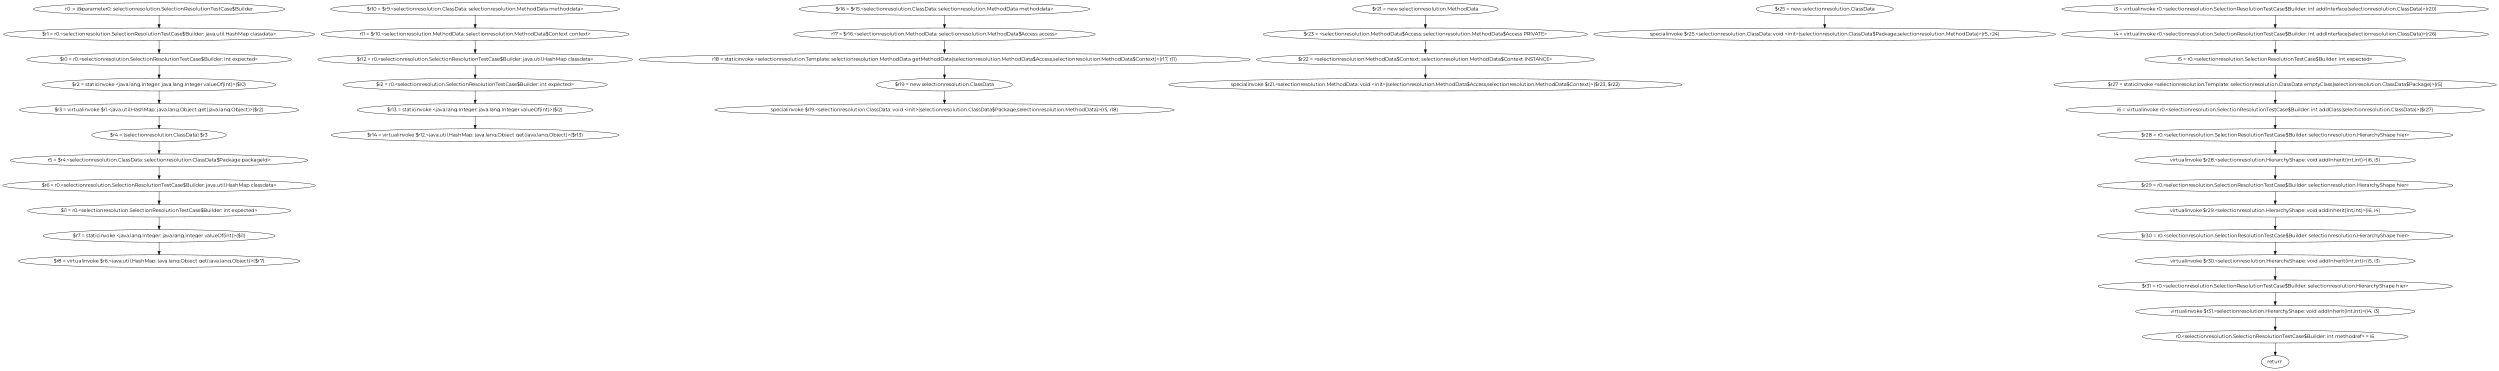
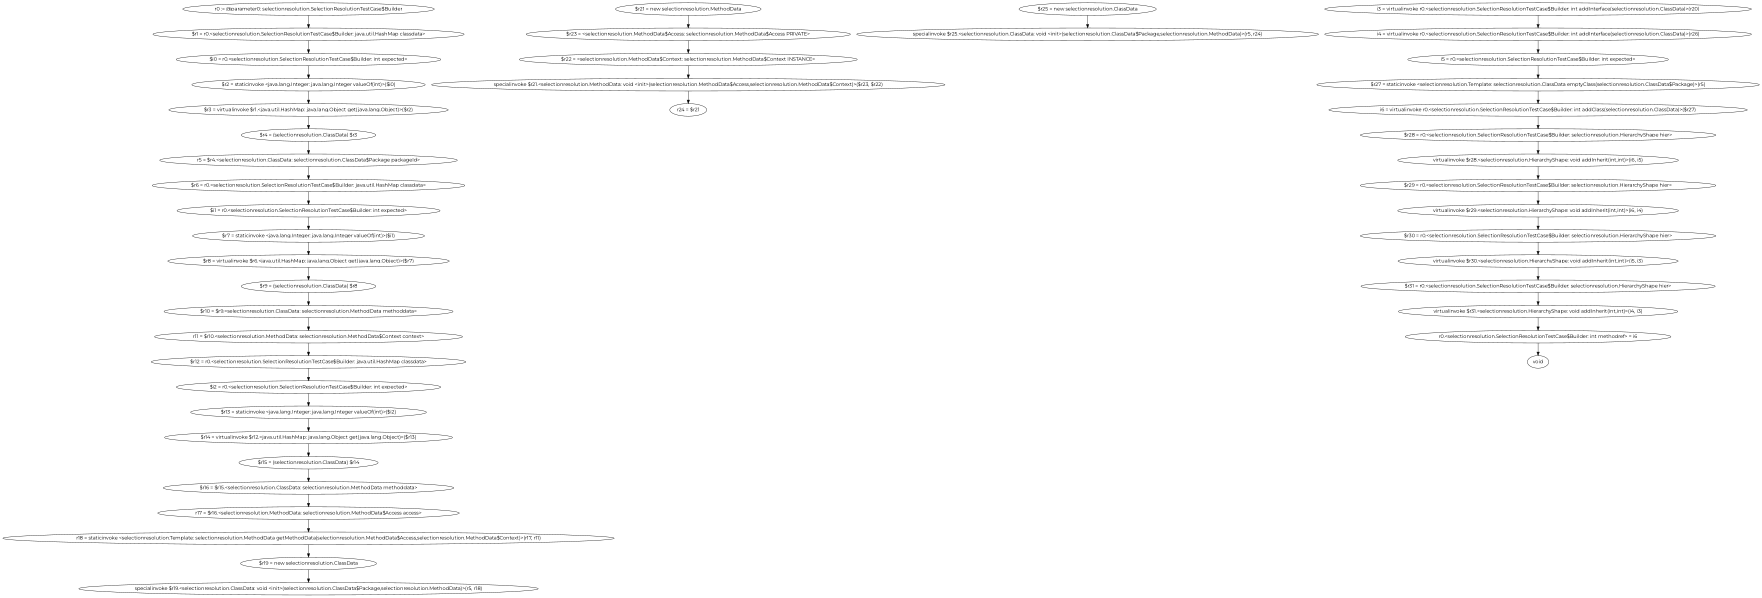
node "r24 = $r21": added
node "$r9 = (selectionresolution.ClassData) $r8": added
node "return": label "return" -> "void"
node "$r15 = (selectionresolution.ClassData) $r14": added
